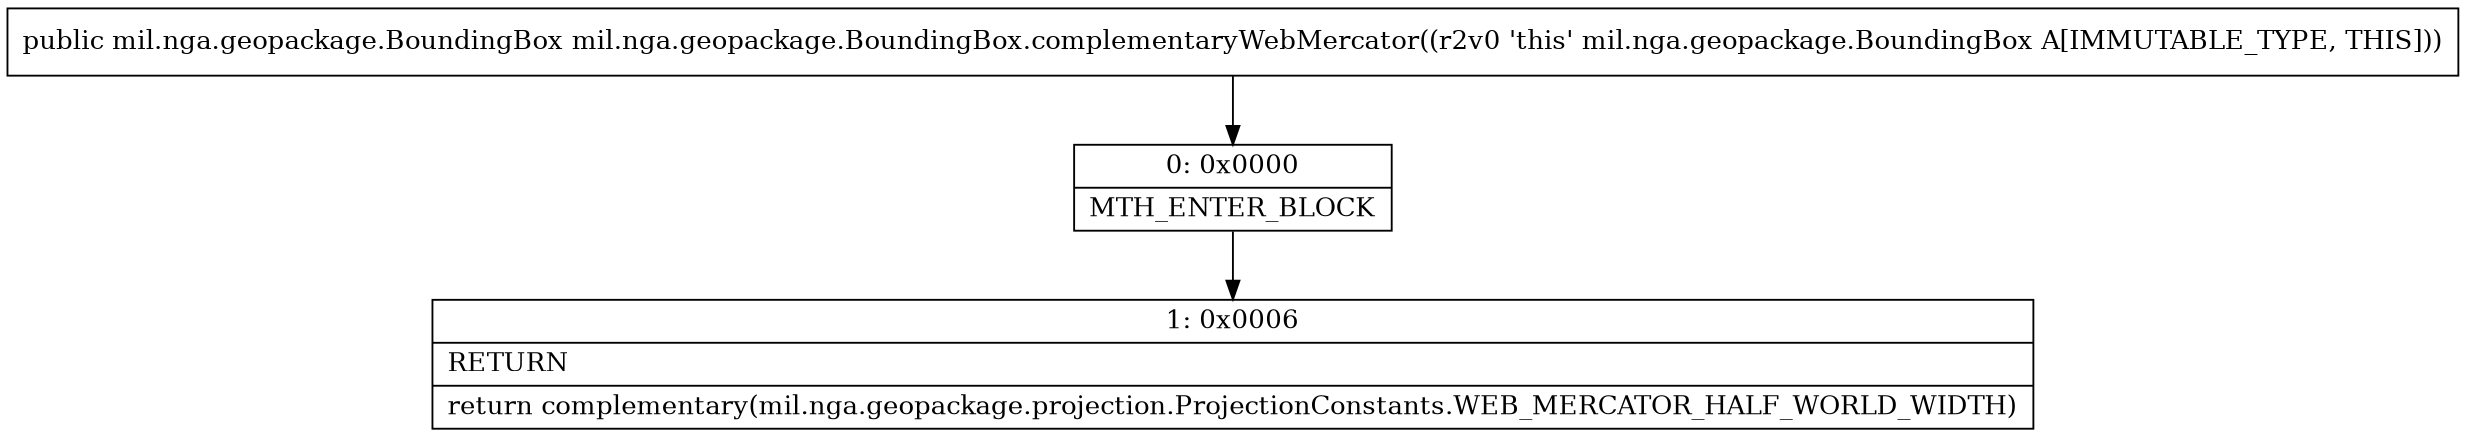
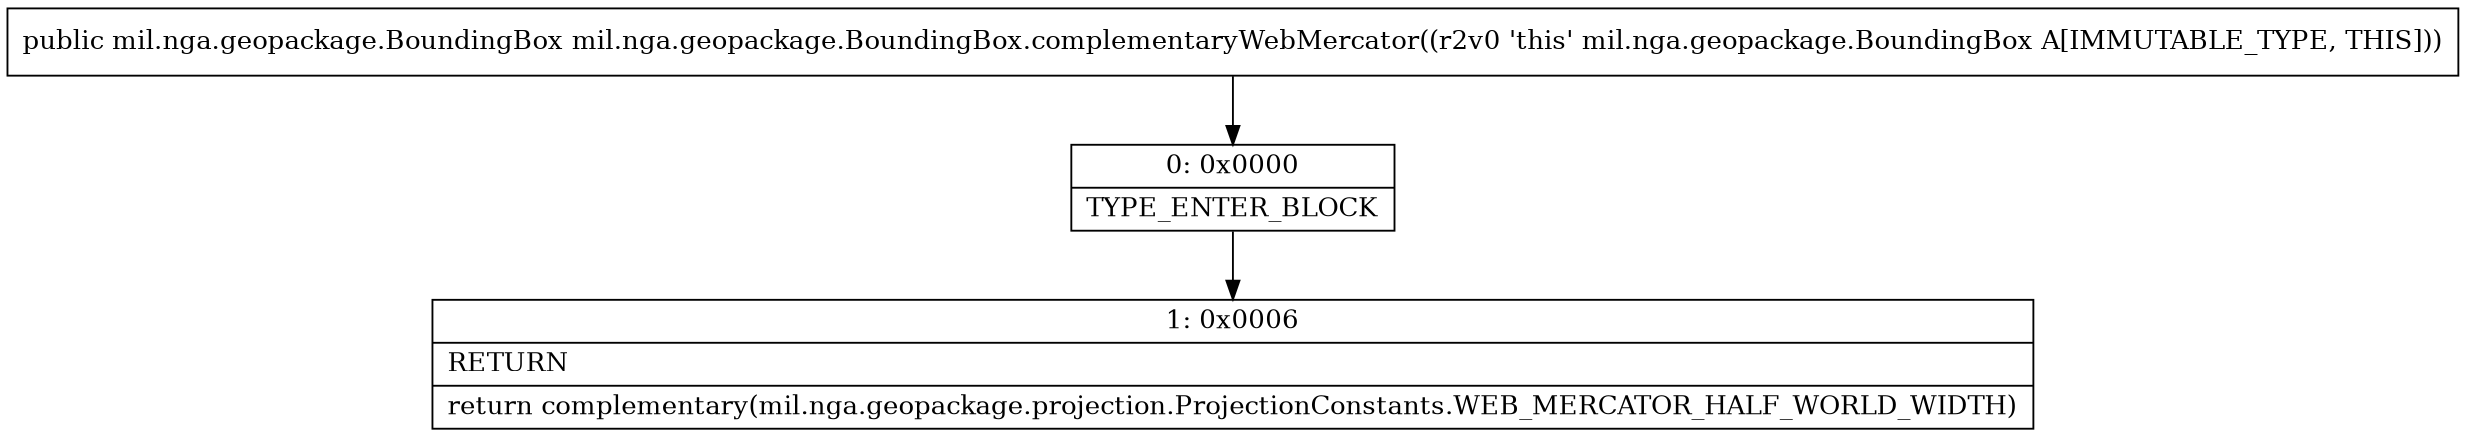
node "0: 0x0000": text "MTH_ENTER_BLOCK" -> "TYPE_ENTER_BLOCK"
